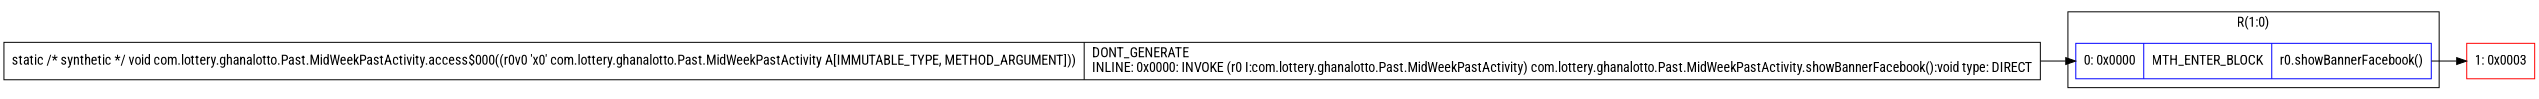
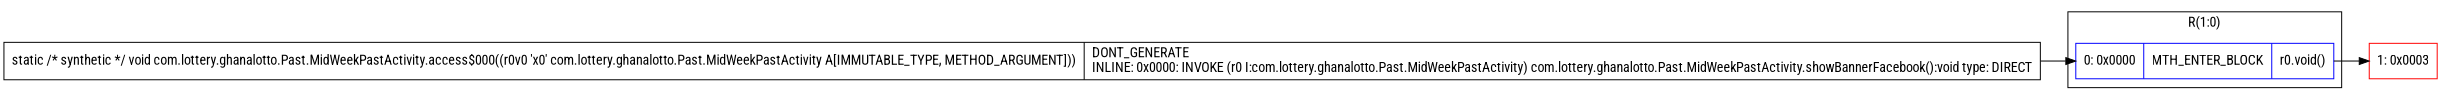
node "0: 0x0000": text "r0.showBannerFacebook()" -> "r0.void()"
